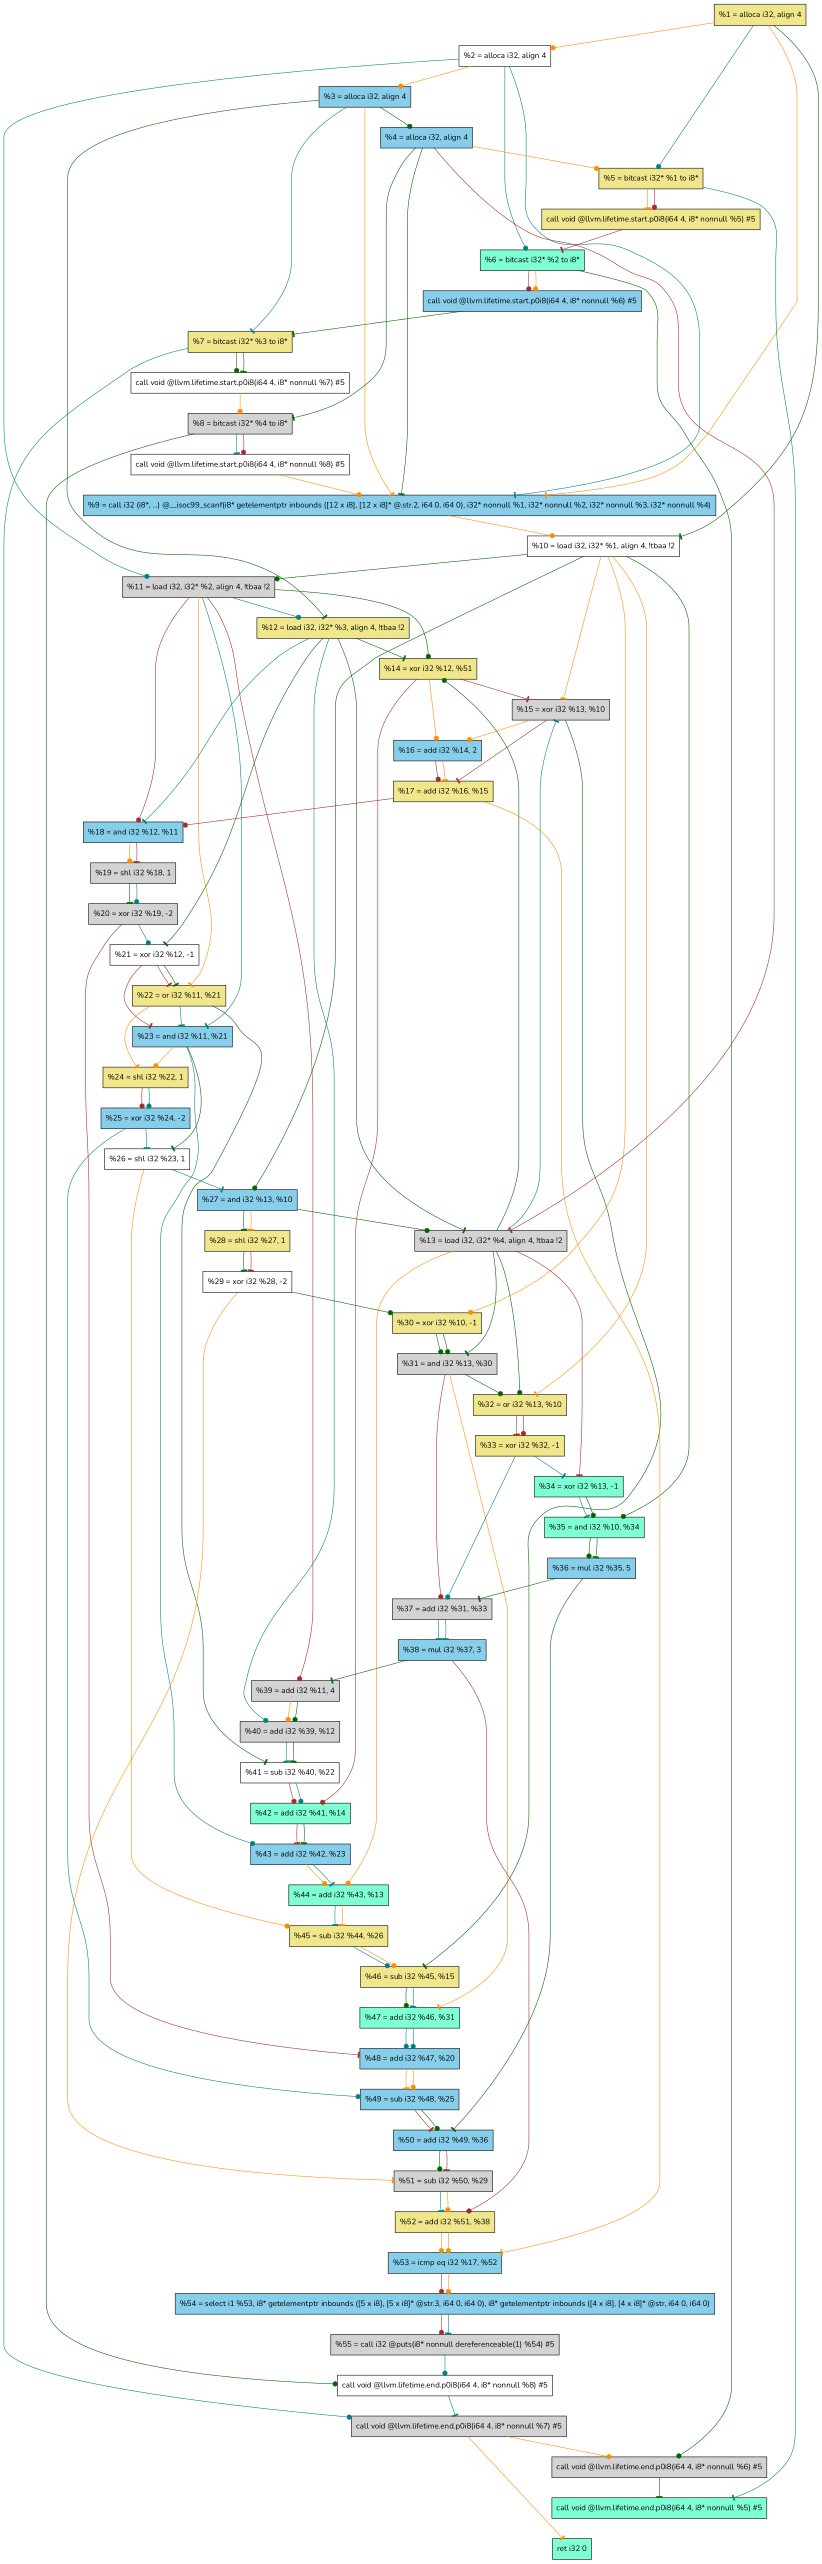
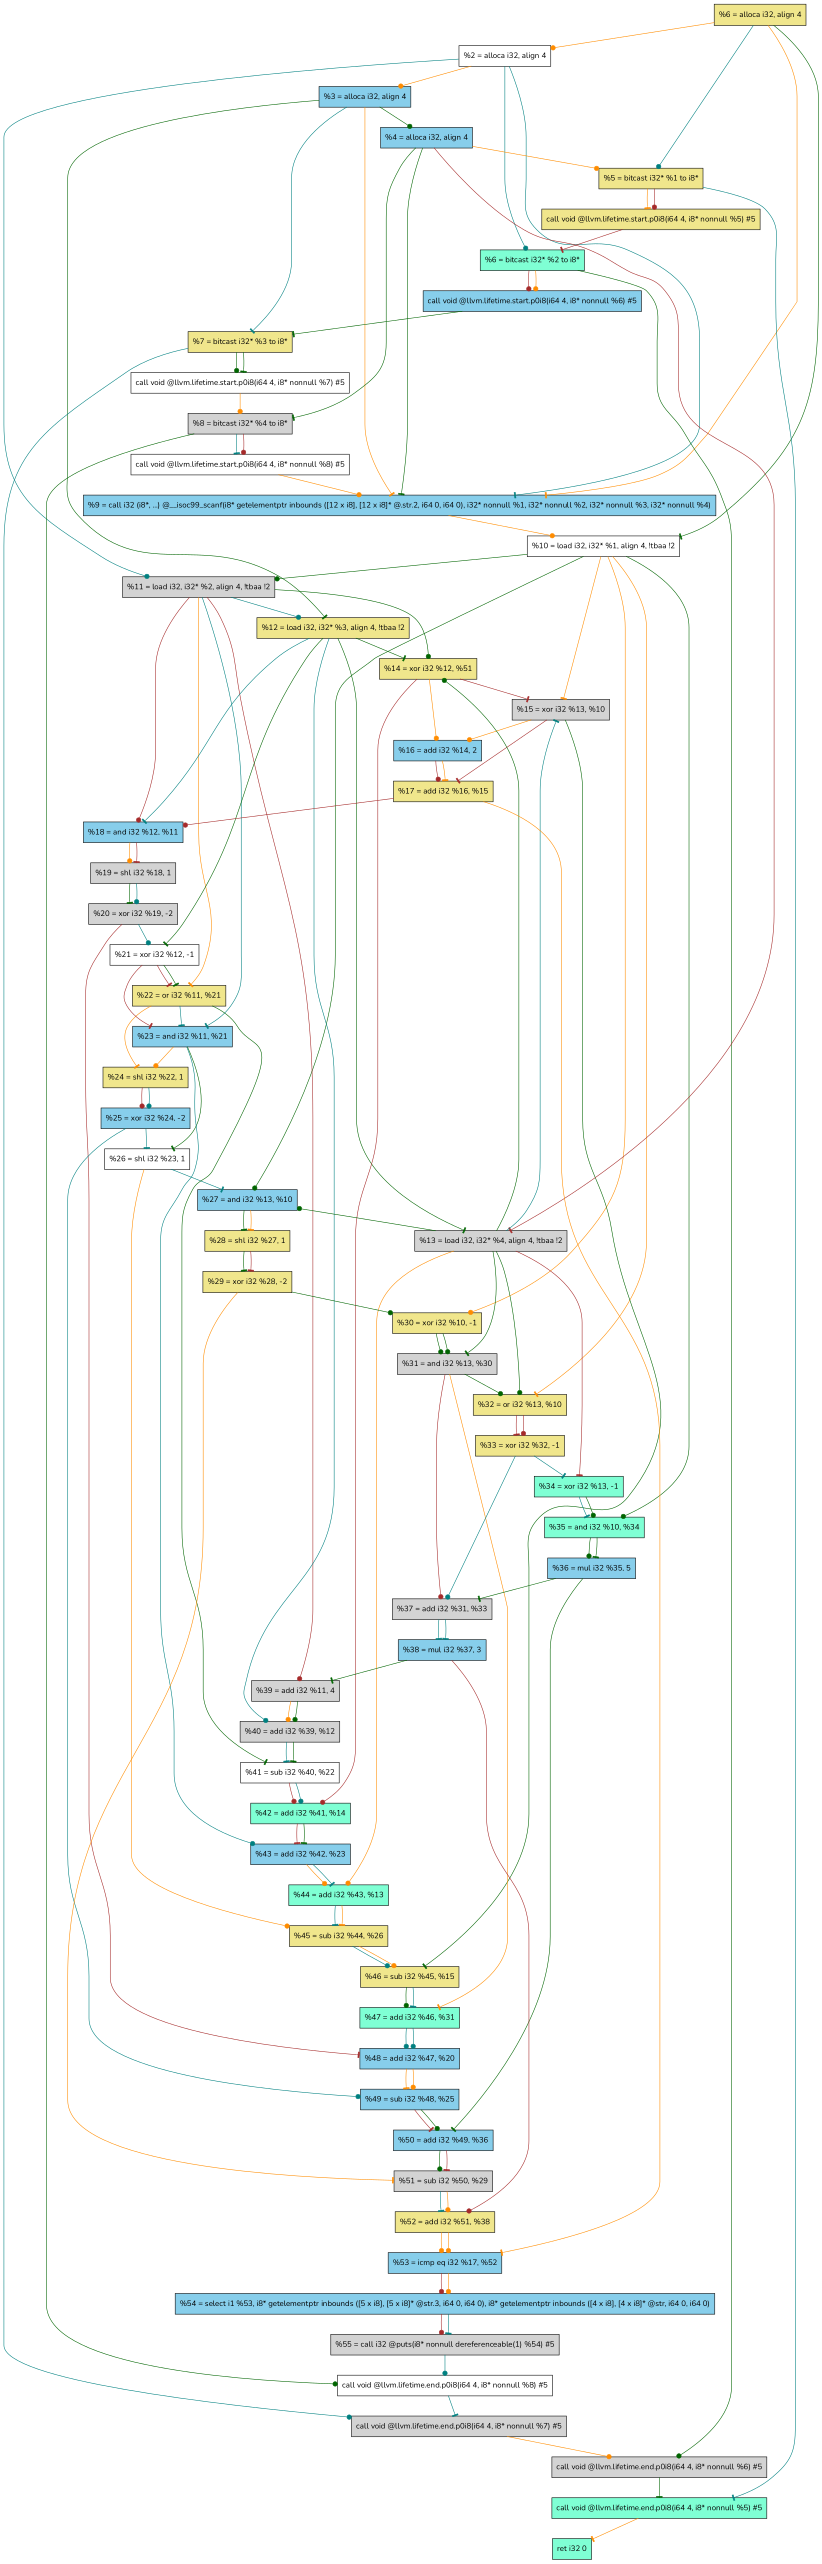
node "%1 = alloca i32, align 4": label "%1 = alloca i32, align 4" -> "%6 = alloca i32, align 4"
edge "%27 = and i32 %13, %10" -> "%13 = load i32, i32* %4, align 4, !tbaa !2": reversed
node "%29 = xor i32 %28, -2": fillcolor white -> khaki
edge "call void @llvm.lifetime.end.p0i8(i64 4, i8* nonnull %7) #5" -> "ret i32 0": now "call void @llvm.lifetime.end.p0i8(i64 4, i8* nonnull %5) #5" -> "ret i32 0"
